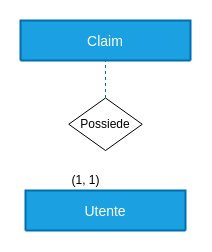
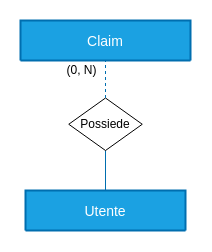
node "(0, N)": added
edge "Possiede" -- "Utente": added
node "(1, 1)": removed
